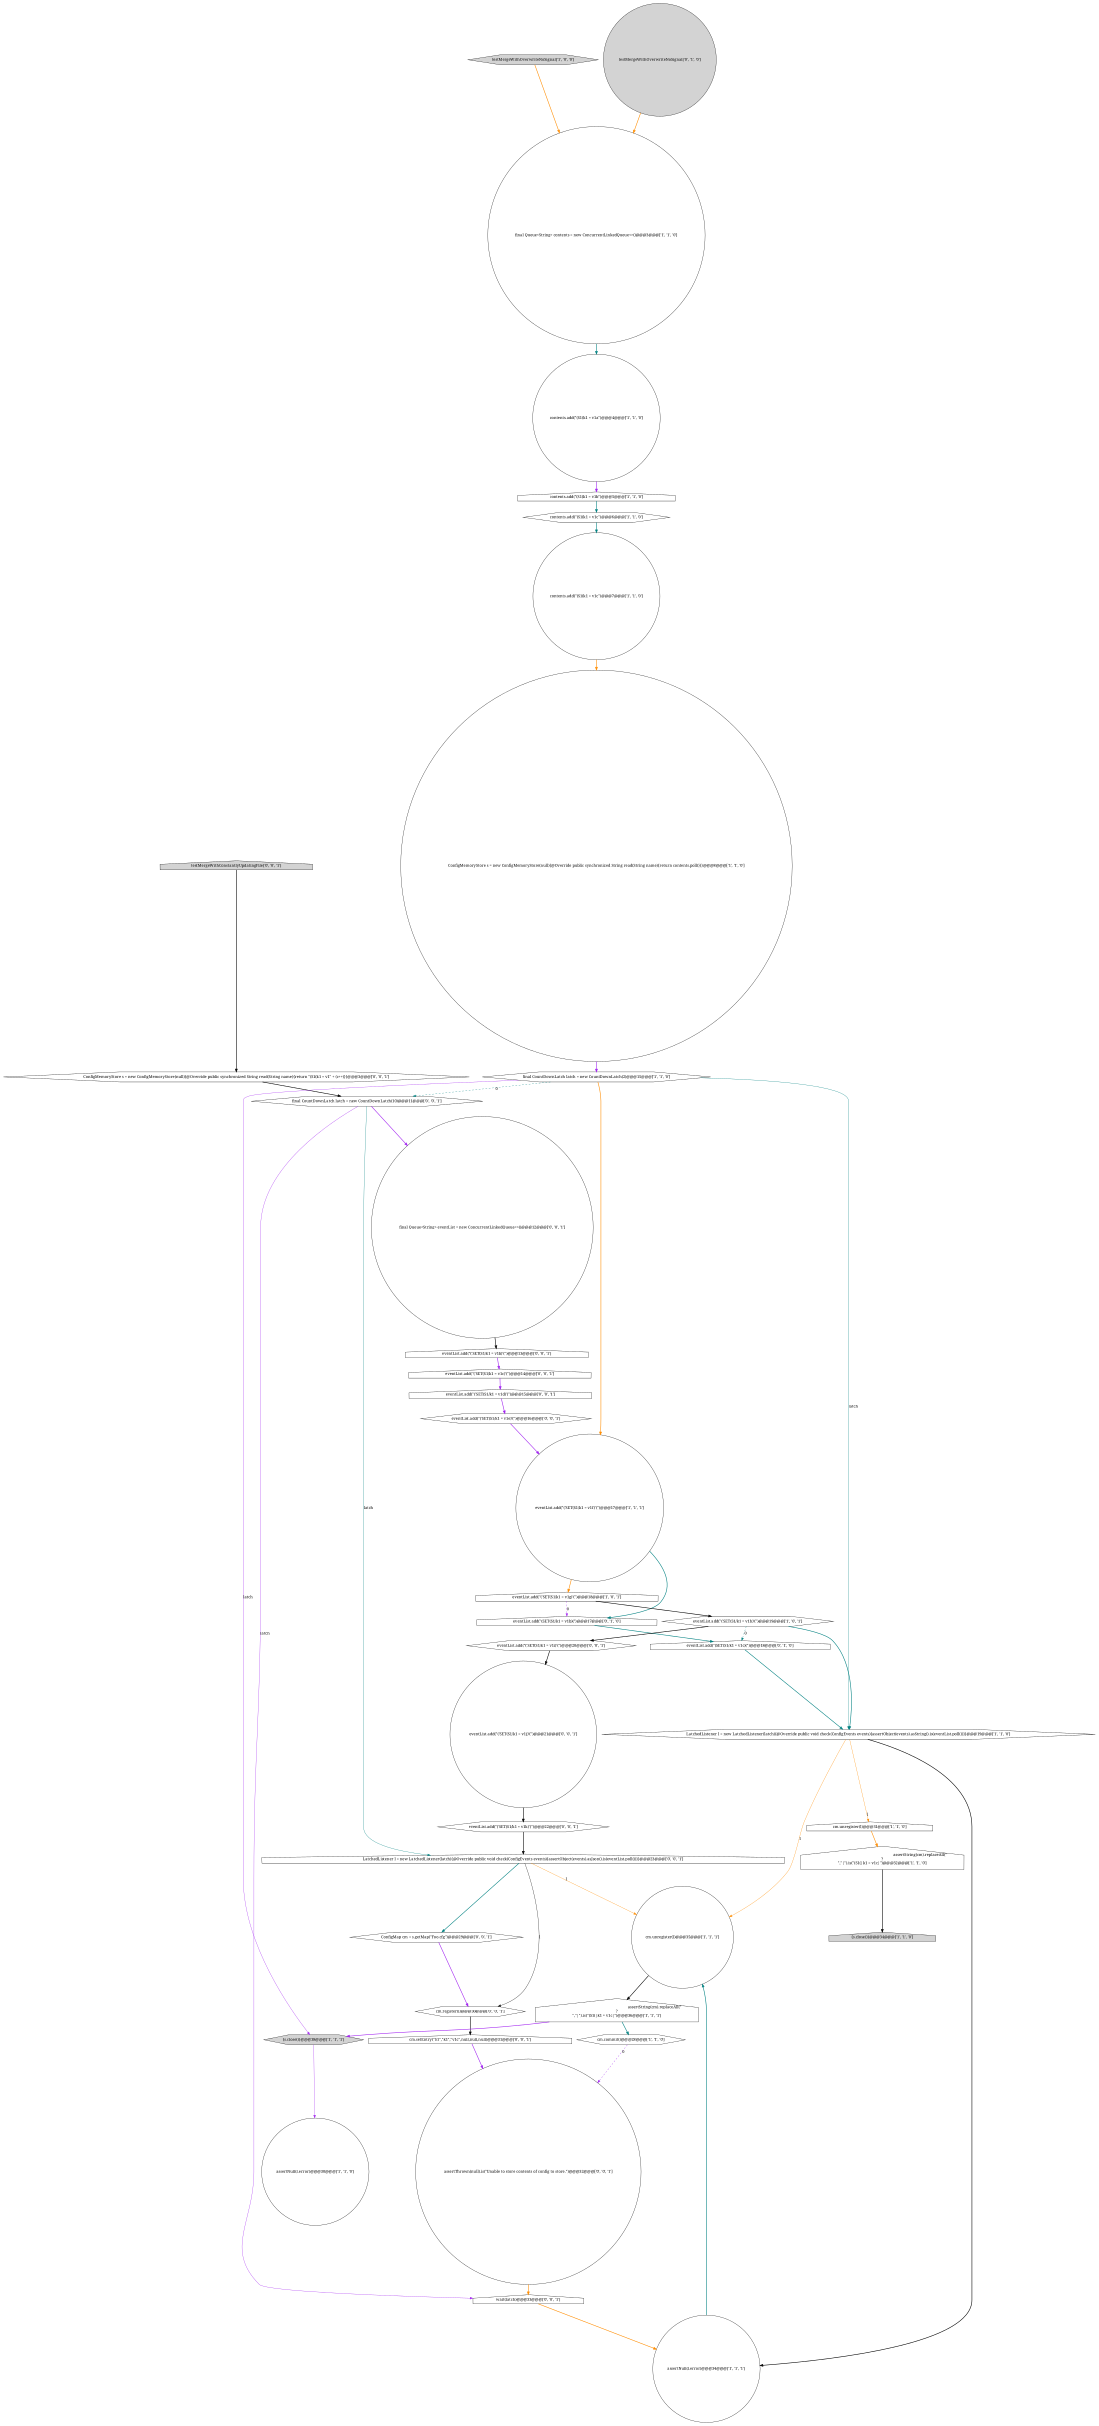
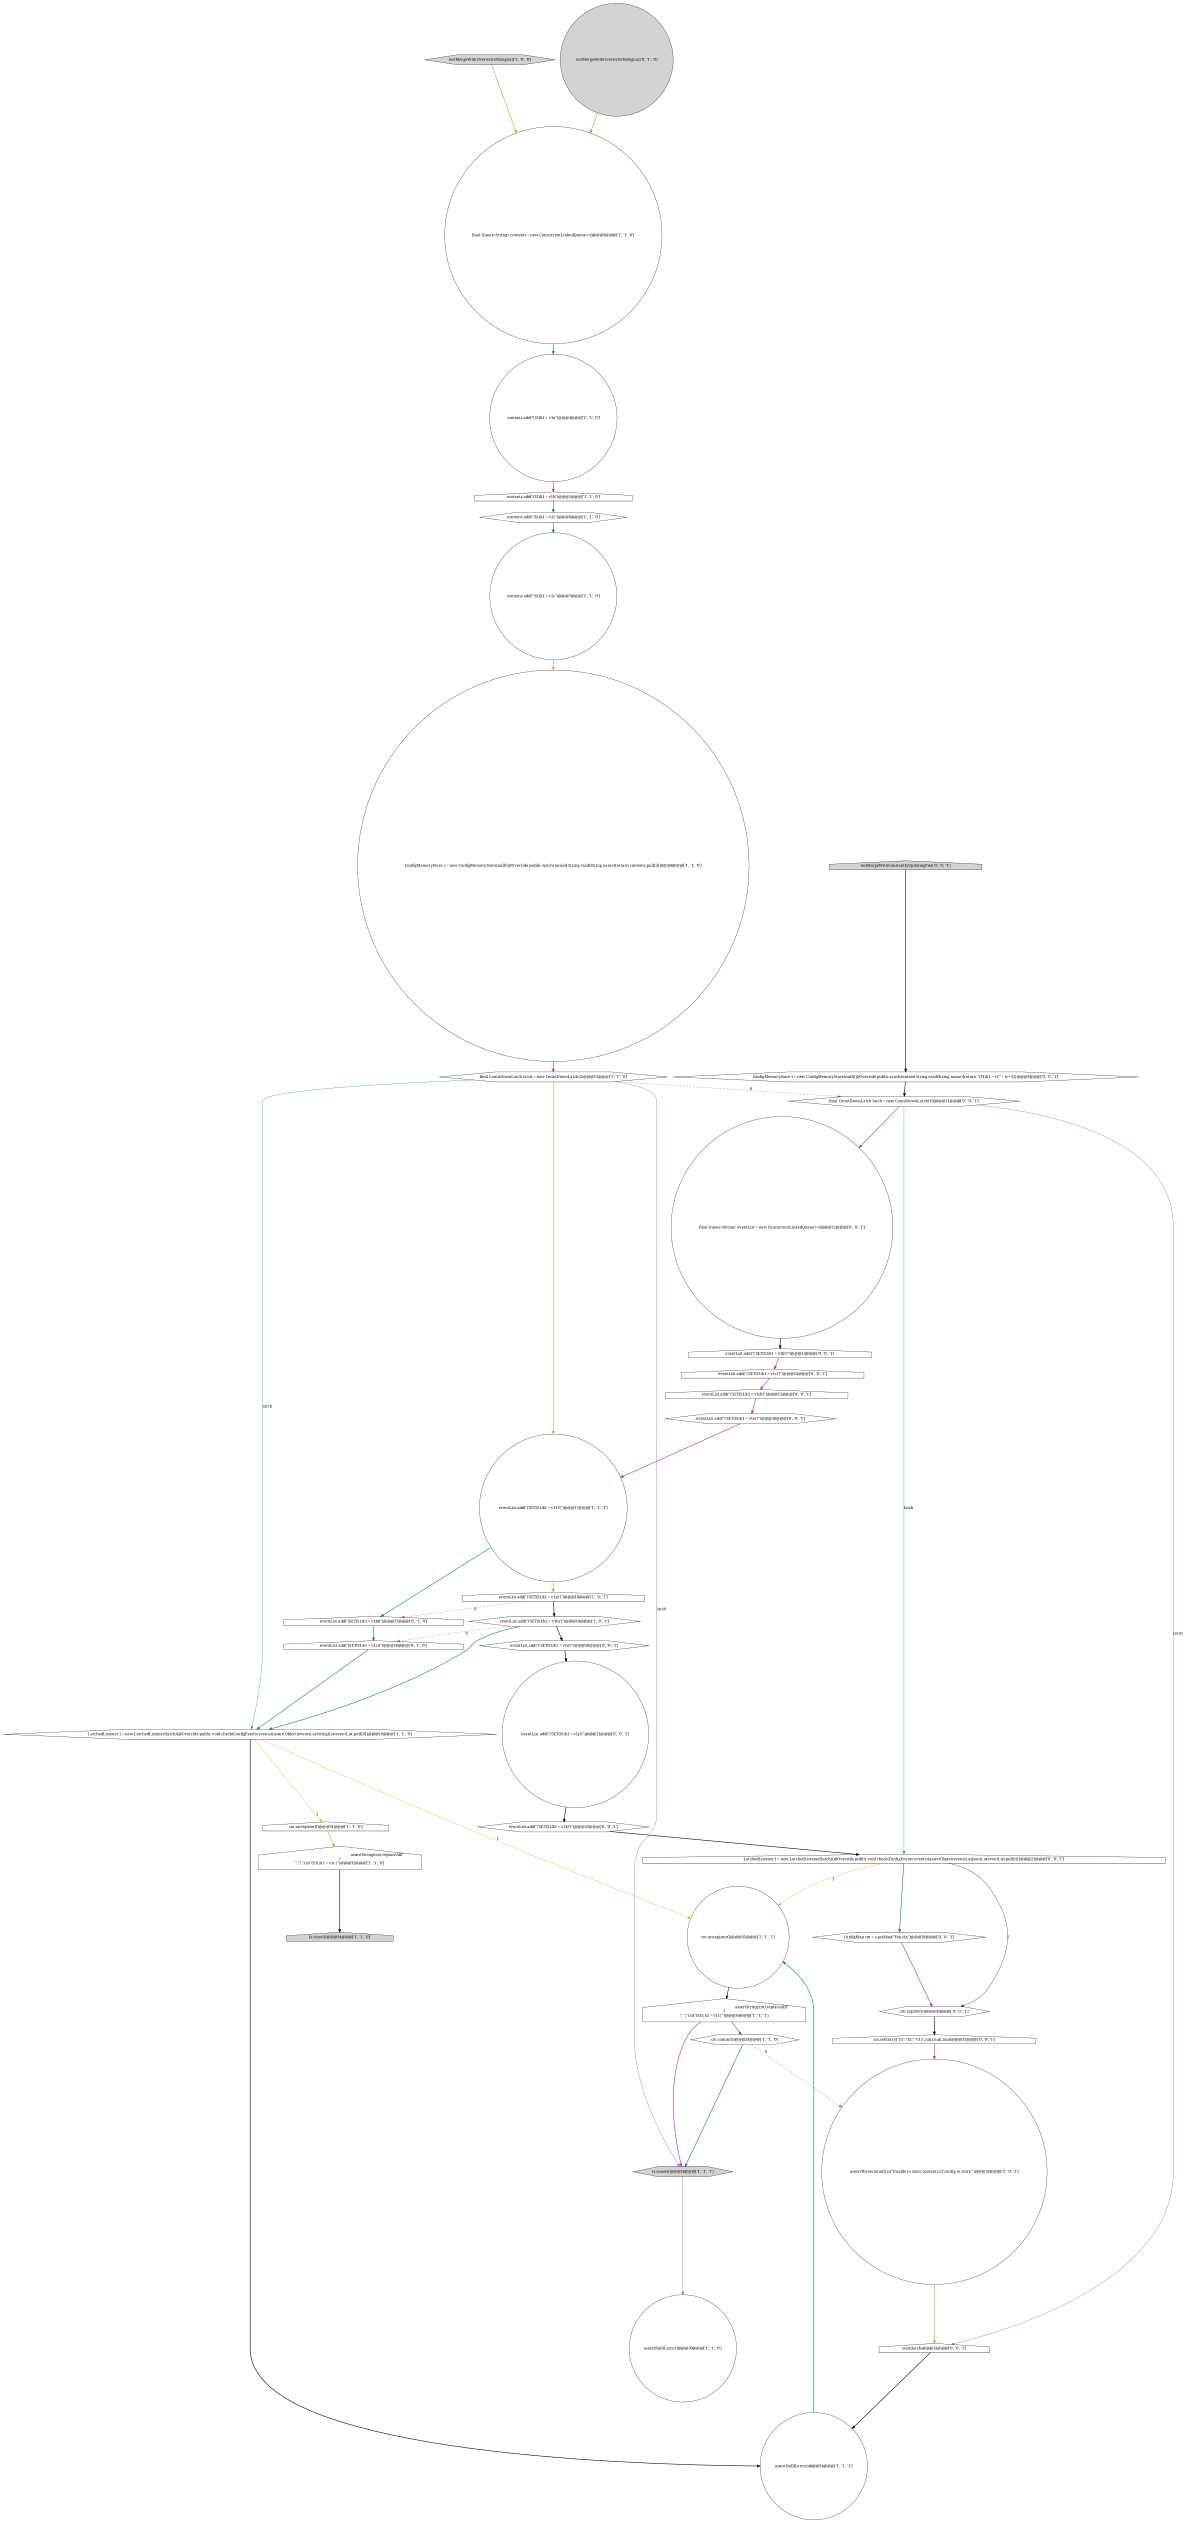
edge "cm.commit()@@@28@@@['1', '1', '0']" -> "{s.close()}@@@38@@@['1', '1', '1']": added
edge "wait(latch)@@@33@@@['0', '0', '1']" -> "assertNull(l.error)@@@34@@@['1', '1', '1']": color darkorange -> black
